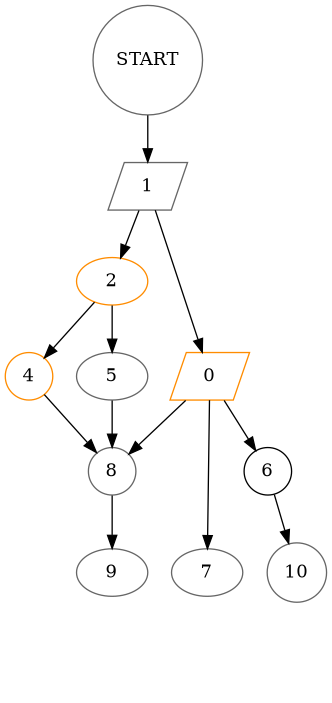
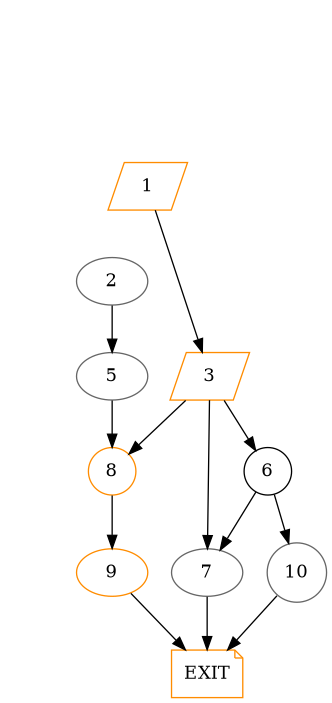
node "START": removed
node "1": color gray40 -> darkorange
edge "1" -> "2": removed
node "2": color darkorange -> gray40
node "4": removed
node "0": label "0" -> "3"
node "8": color gray40 -> darkorange
edge "6" -> "7": added
node "9": color gray40 -> darkorange
node "EXIT": added
